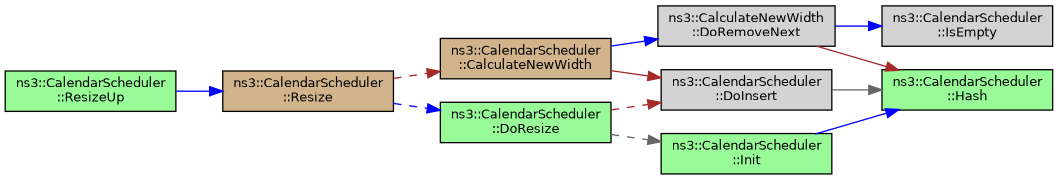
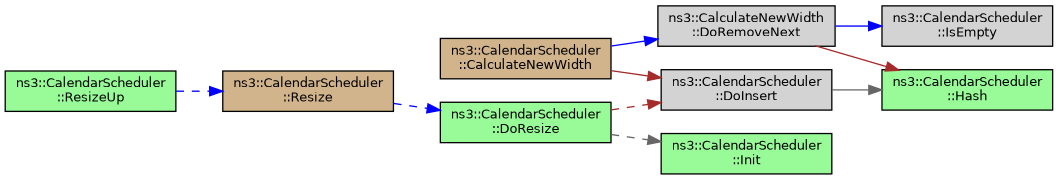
edge "ns3::CalendarScheduler ::Resize" -> "ns3::CalendarScheduler ::CalculateNewWidth": removed
edge "ns3::CalendarScheduler ::ResizeUp" -> "ns3::CalendarScheduler ::Resize": style solid -> dashed
edge "ns3::CalendarScheduler ::Init" -> "ns3::CalendarScheduler ::Hash": removed
